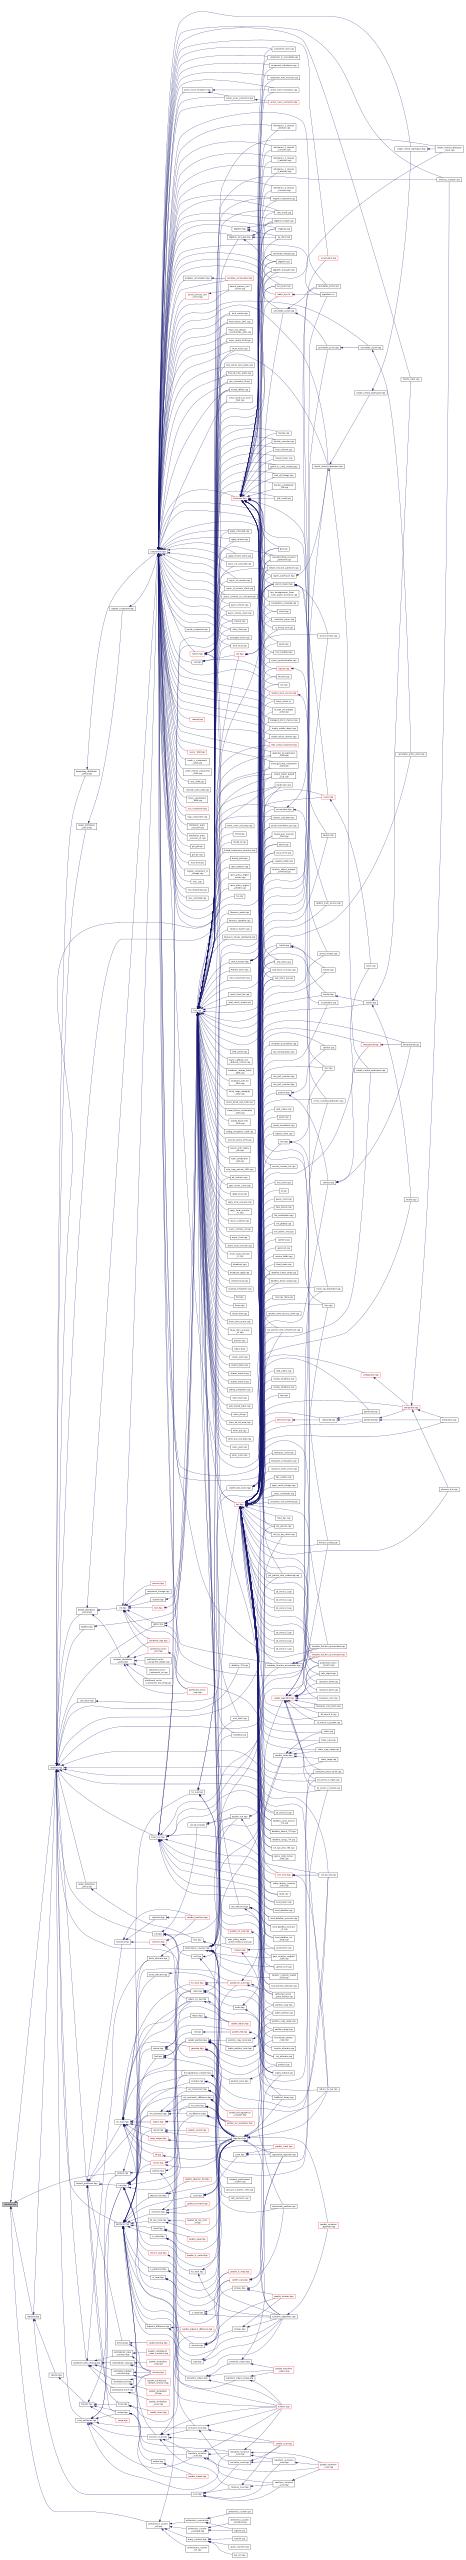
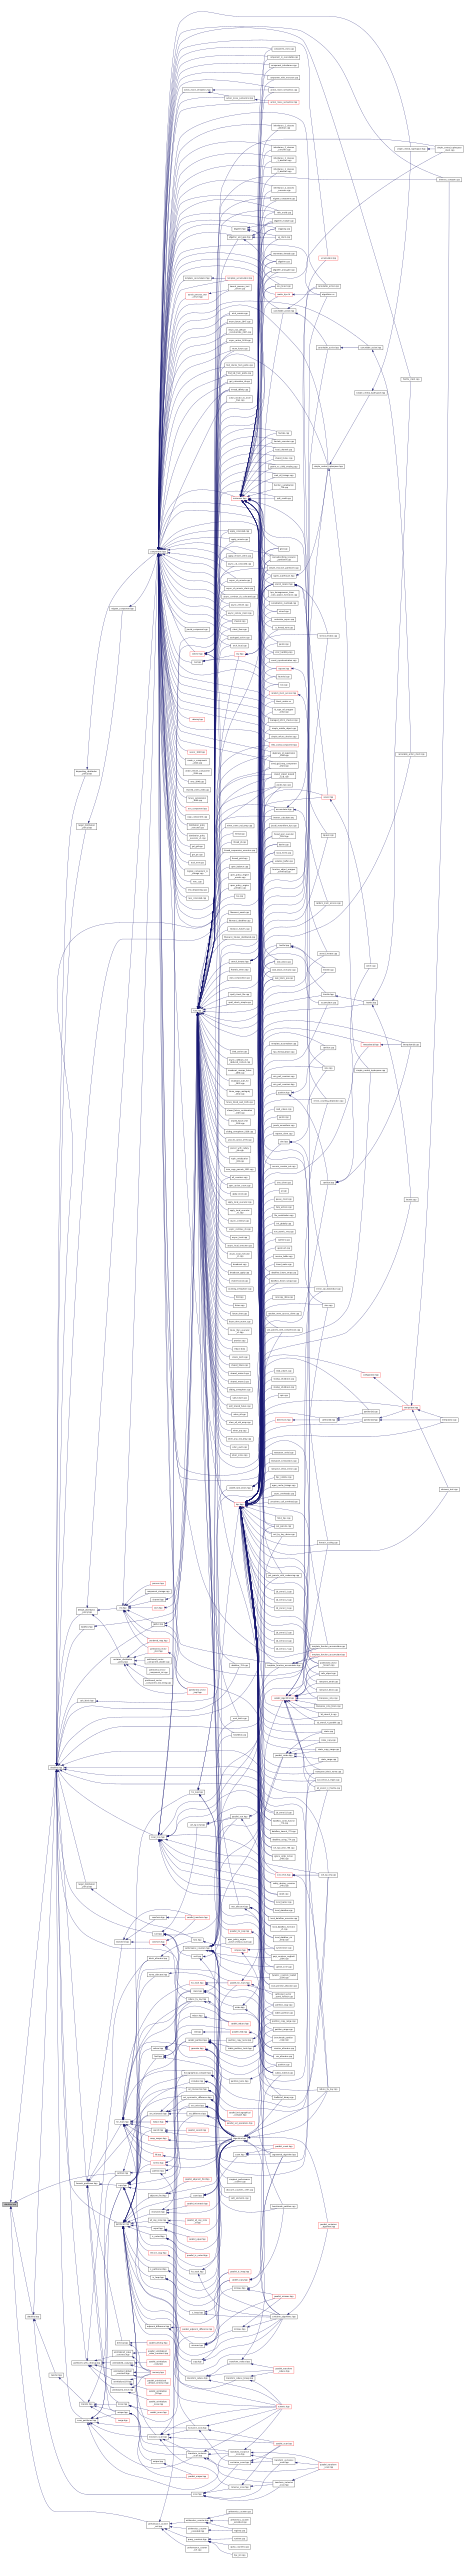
edge "function_object_wrapper _overhead.cpp" -> "lcos.hpp": now "dataflow_791.cpp" -> "lcos.hpp"
edge "dataflow_launch_775.cpp" -> "hpx.hpp": removed
edge "partitioned_vector _spmd_foreach.cpp" -> "test_allocator.hpp": now "promise_allocator.cpp" -> "test_allocator.hpp"
edge "arithmetics_counter _extended.cpp" -> "arithmetics_counter _extended.hpp": now "arithmetics_counter _extended.cpp" -> "arithmetics_counter.hpp"
